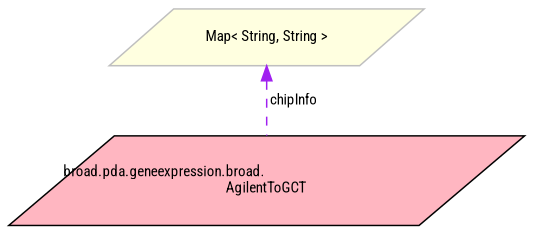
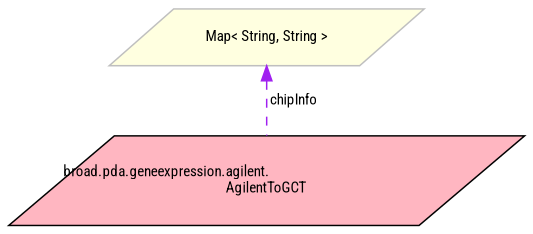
node "broad.pda.geneexpression.broad. AgilentToGCT": label "broad.pda.geneexpression.broad. AgilentToGCT" -> "broad.pda.geneexpression.agilent. AgilentToGCT"
